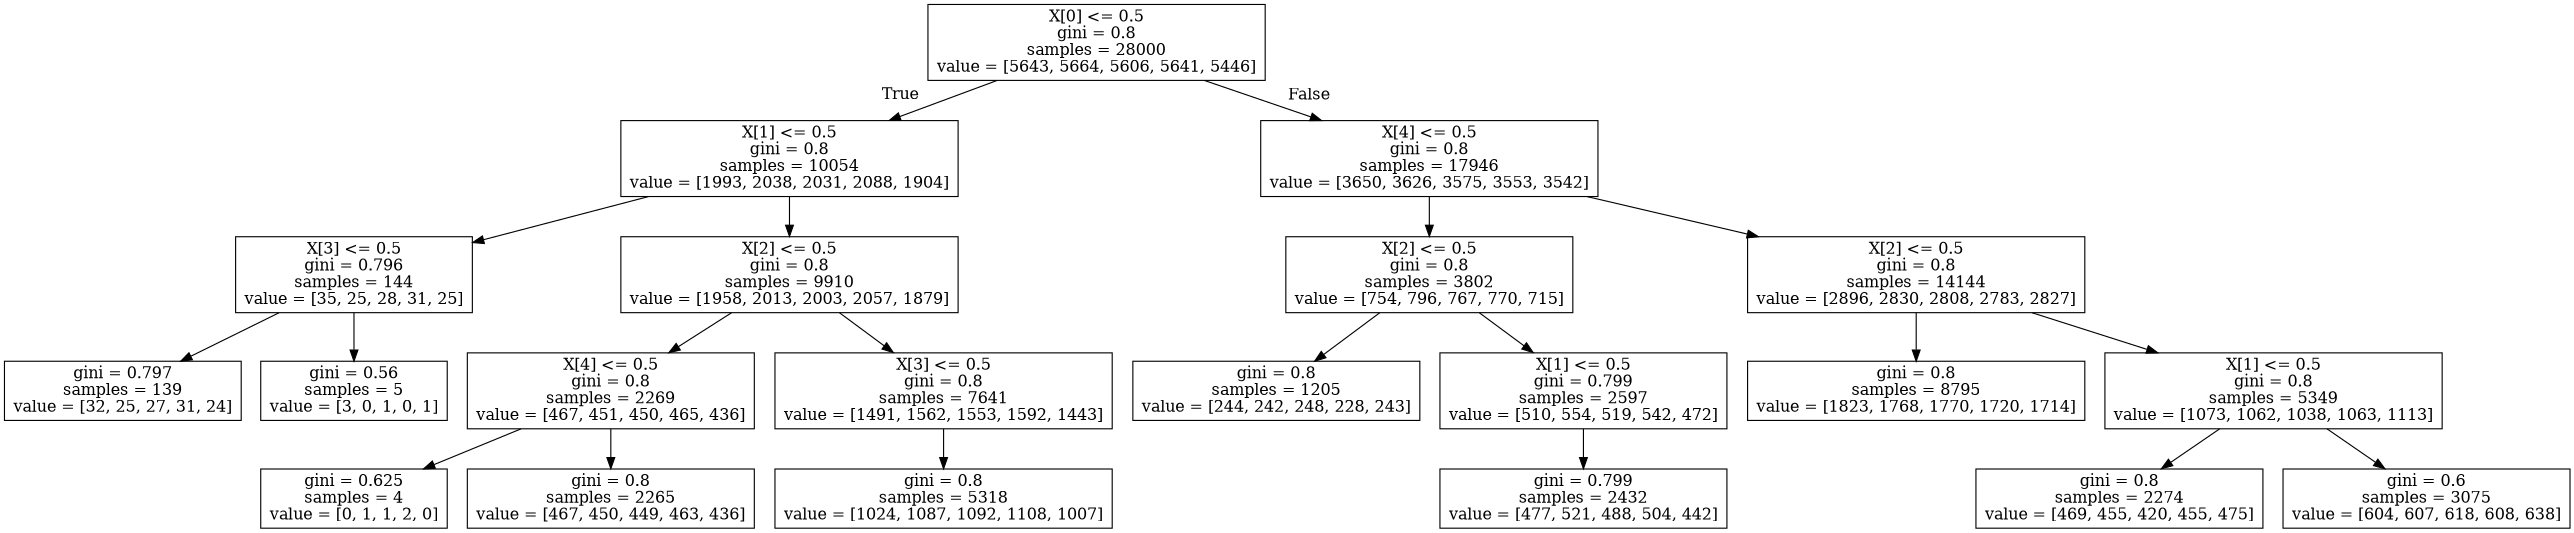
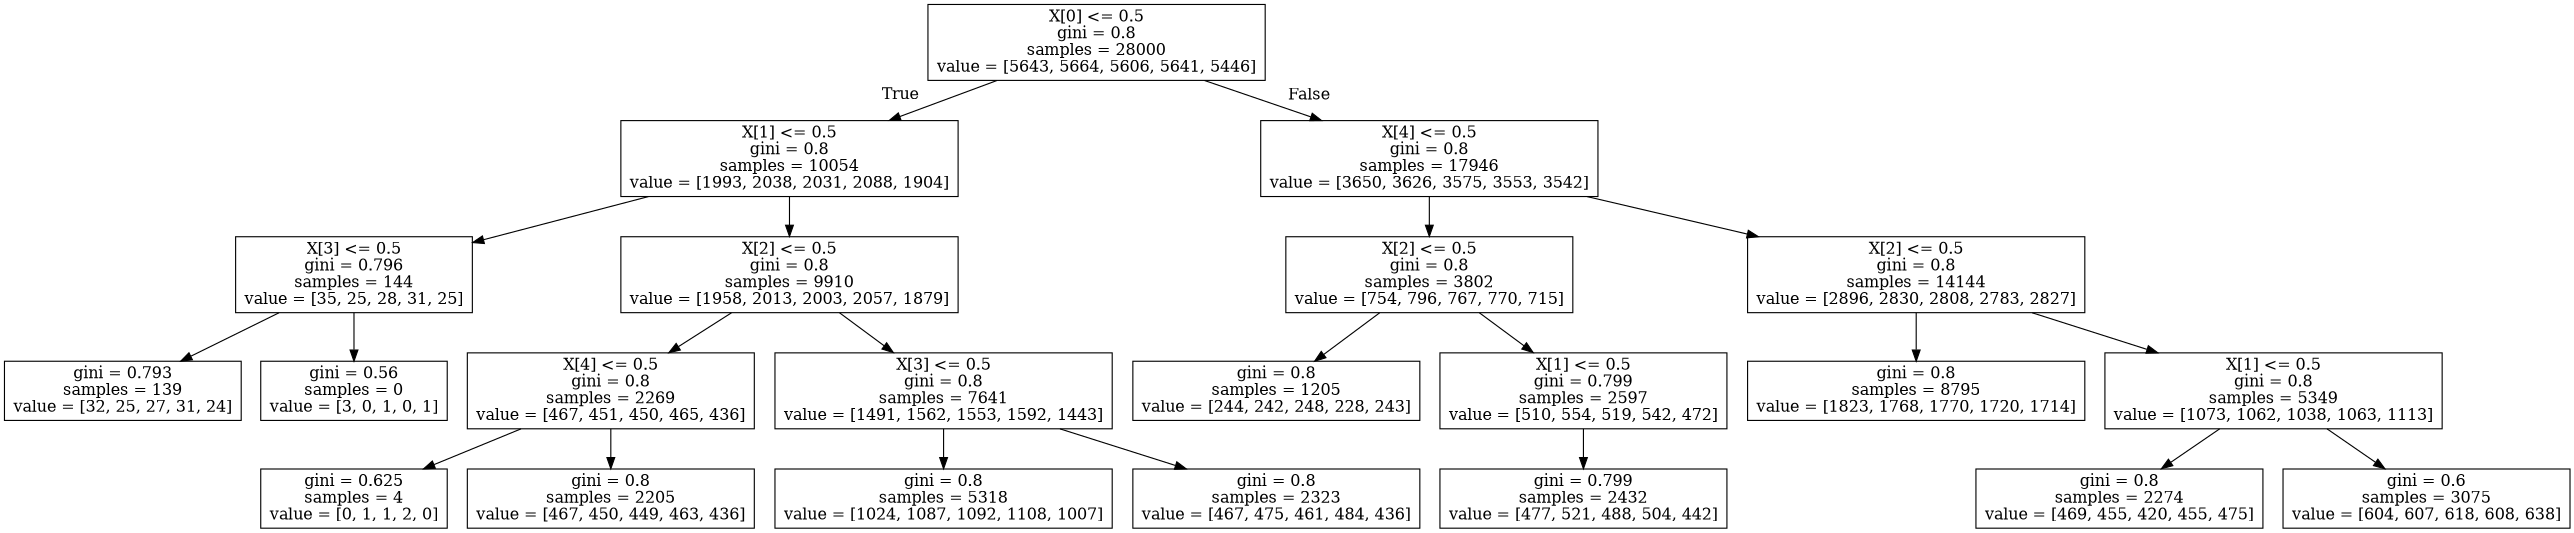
node "gini = 0.797 samples = 139 value = [32, 25, 27, 31, 24]": label "gini = 0.797 samples = 139 value = [32, 25, 27, 31, 24]" -> "gini = 0.793 samples = 139 value = [32, 25, 27, 31, 24]"
node "gini = 0.56 samples = 5 value = [3, 0, 1, 0, 1]": label "gini = 0.56 samples = 5 value = [3, 0, 1, 0, 1]" -> "gini = 0.56 samples = 0 value = [3, 0, 1, 0, 1]"
node "gini = 0.8 samples = 2265 value = [467, 450, 449, 463, 436]": label "gini = 0.8 samples = 2265 value = [467, 450, 449, 463, 436]" -> "gini = 0.8 samples = 2205 value = [467, 450, 449, 463, 436]"
node "gini = 0.8 samples = 2323 value = [467, 475, 461, 484, 436]": added
